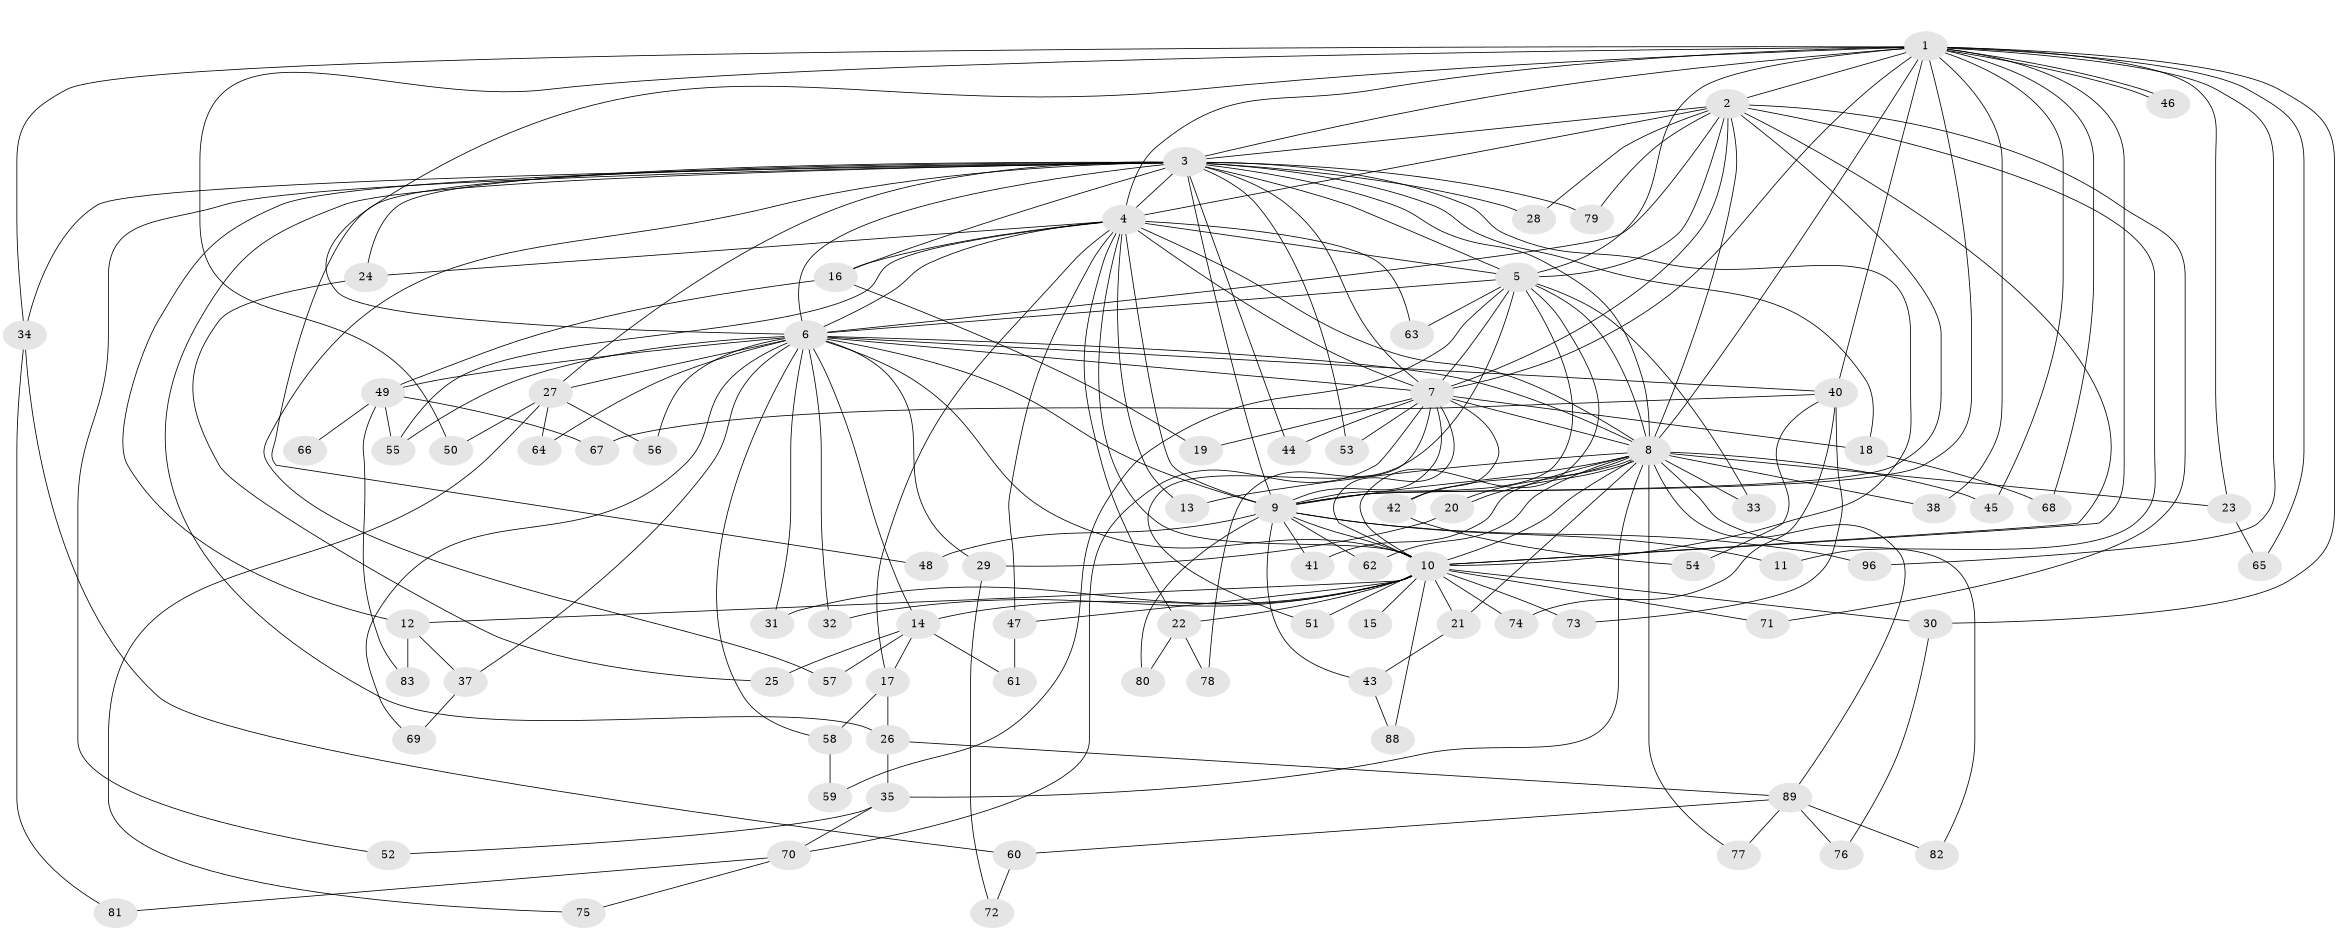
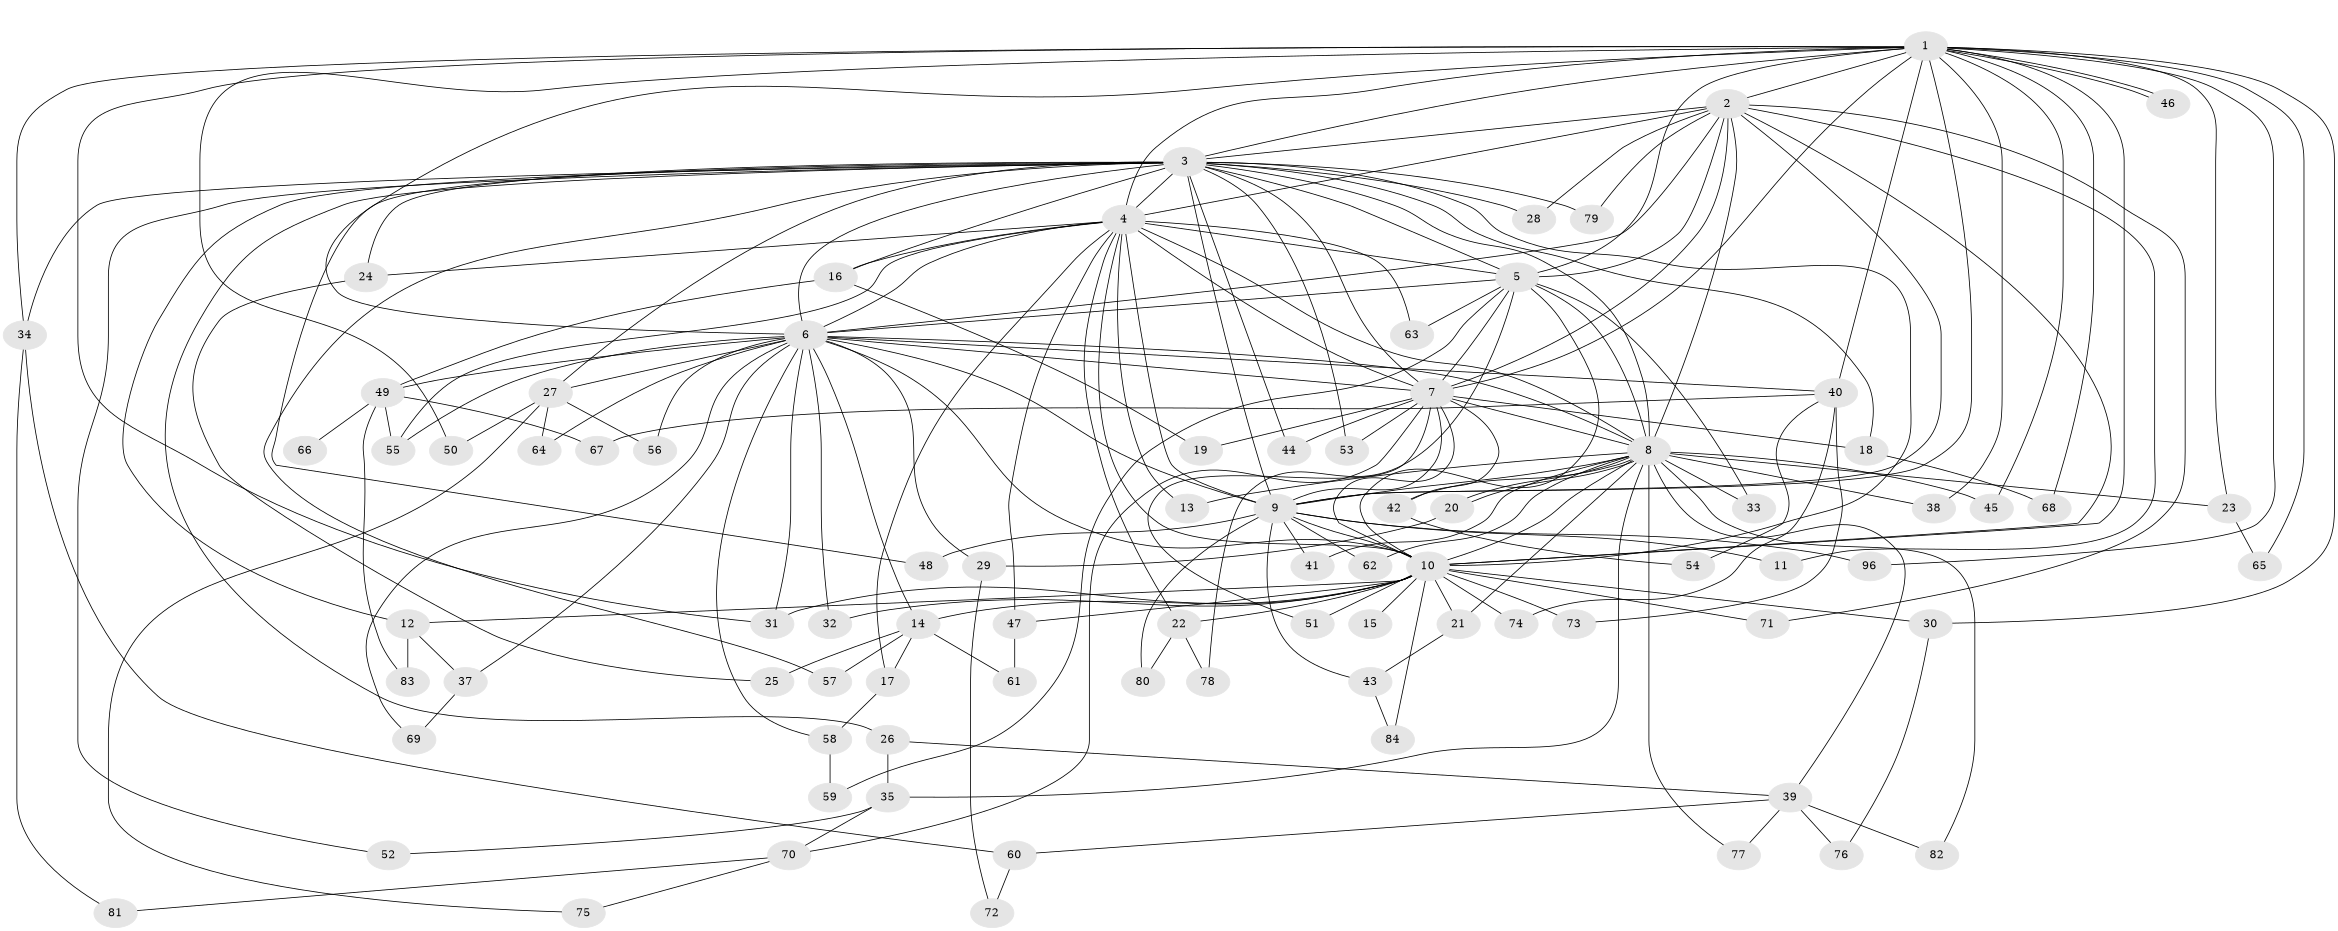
edge "1" -- "8": now "1" -- "31"
edge "5" -- "9": removed
edge "17" -- "26": removed
node "88": label "88" -> "84"
node "89": label "89" -> "39"
